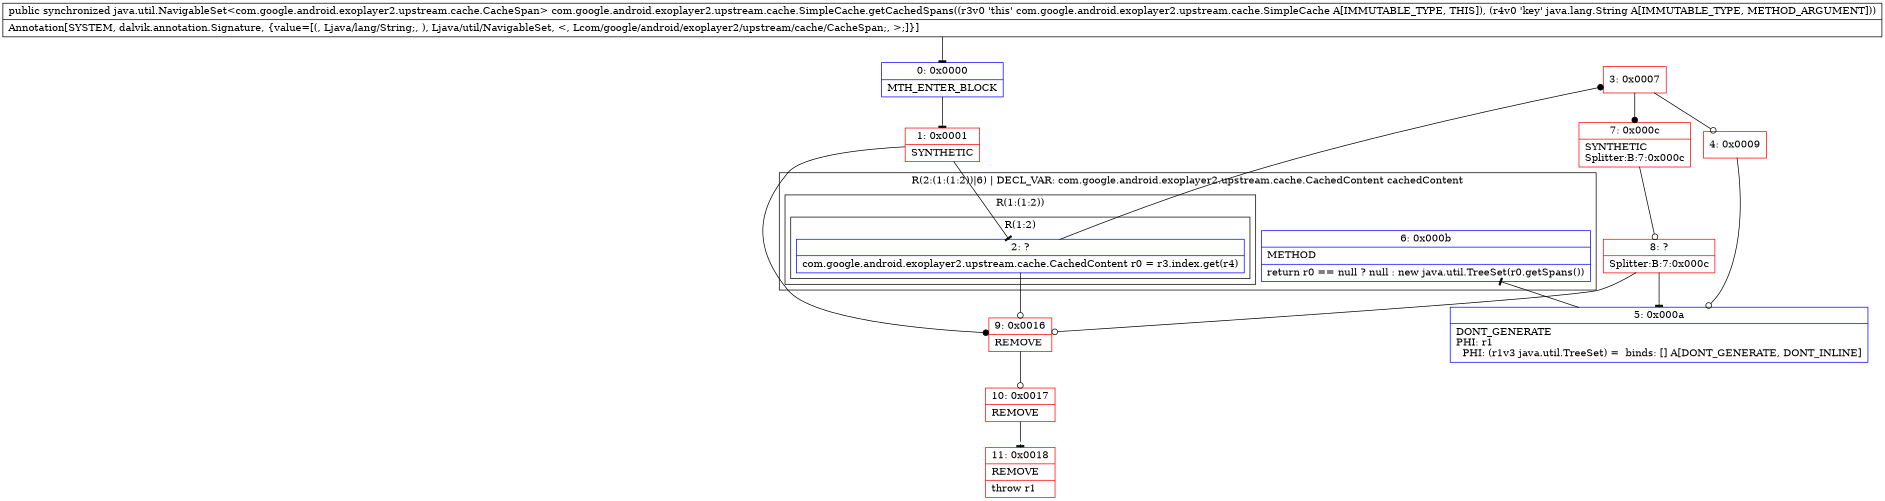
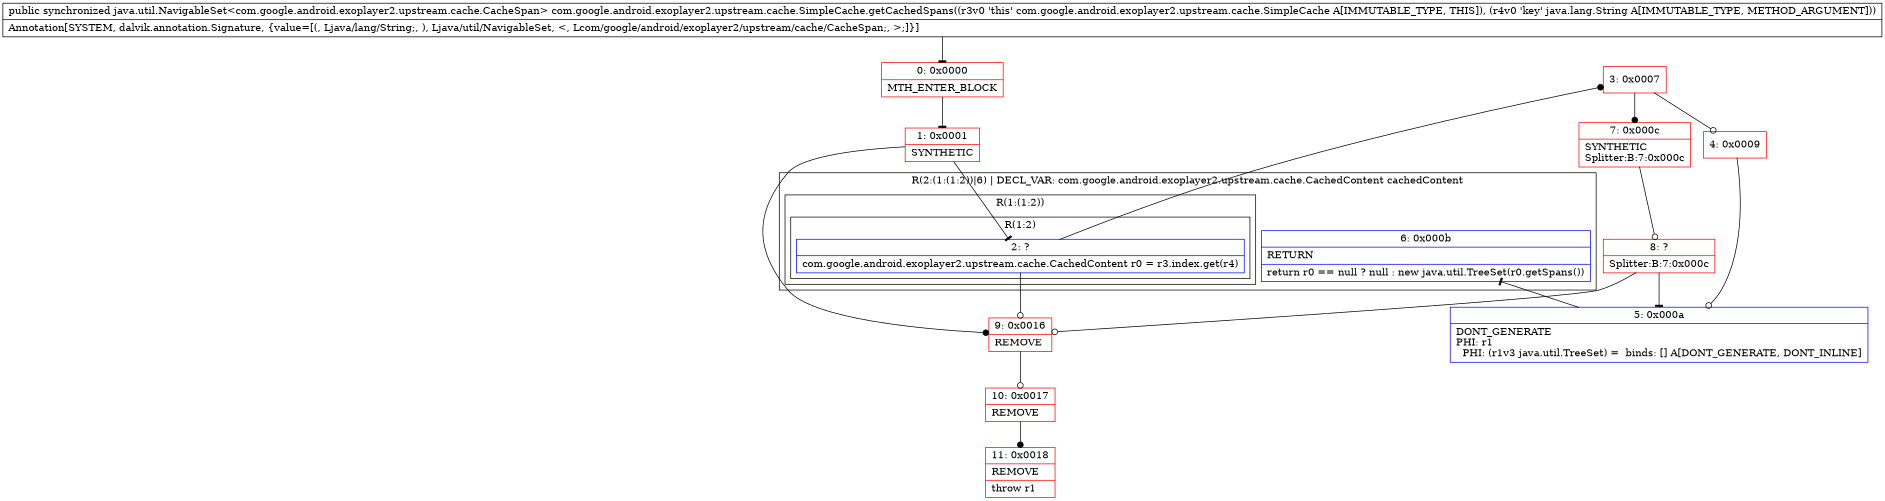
node "0: 0x0000": color blue -> red
node "6: 0x000b": text "METHOD" -> "RETURN"
edge "10: 0x0017" -> "11: 0x0018": arrowhead tee -> dot
